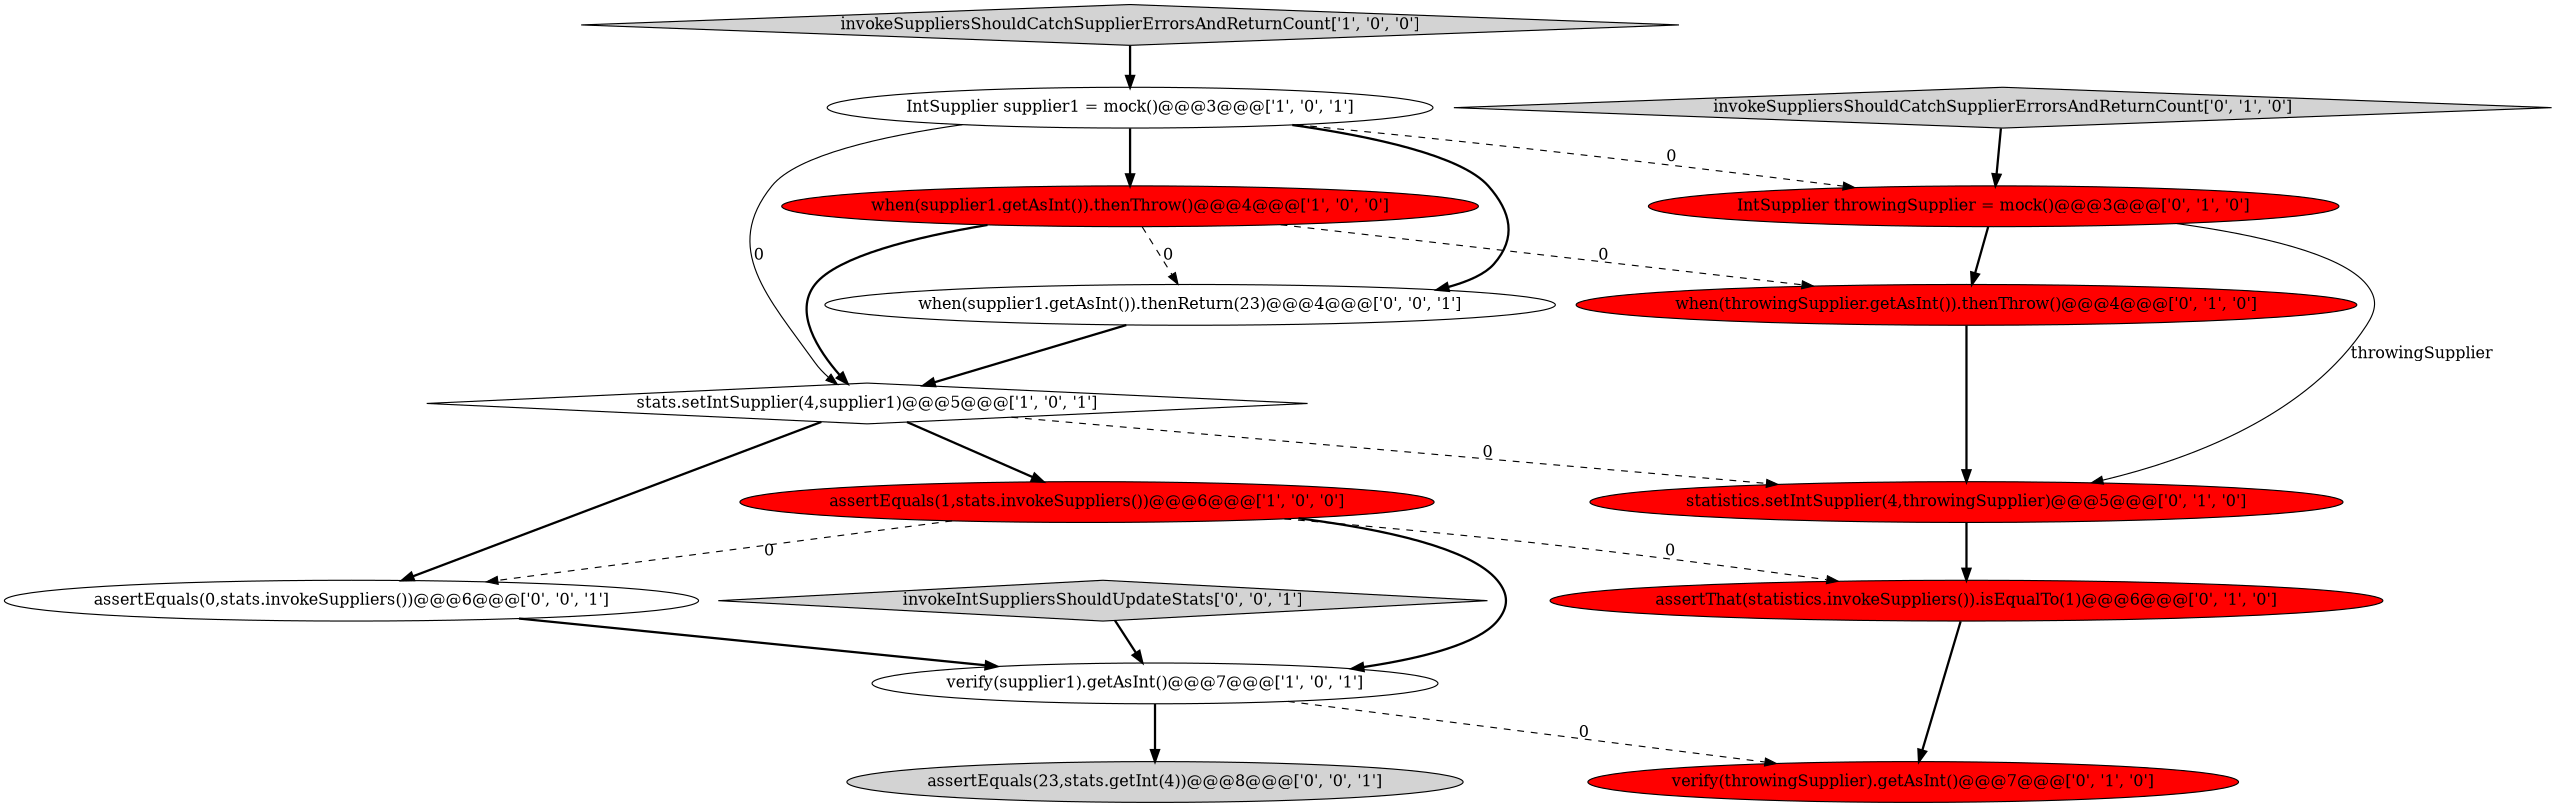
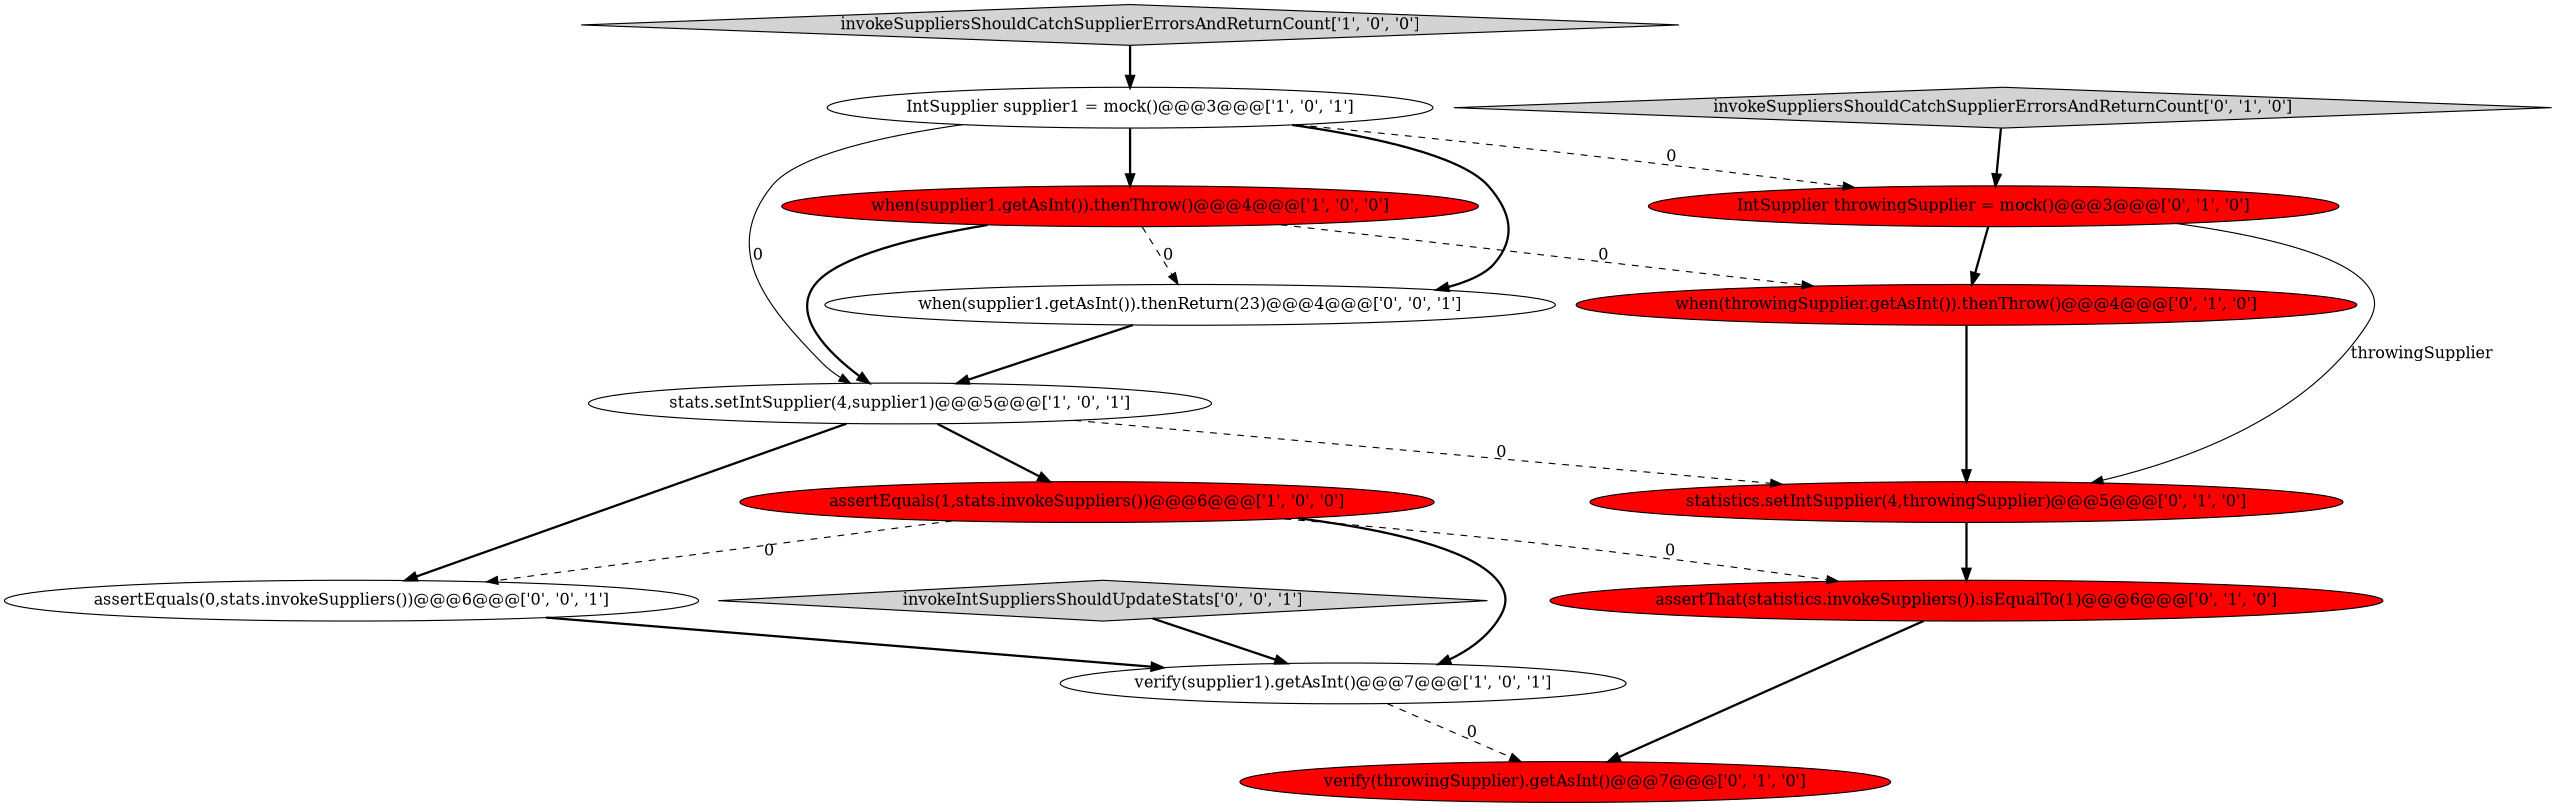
node "stats.setIntSupplier(4,supplier1)@@@5@@@['1', '0', '1']": shape diamond -> ellipse
node "assertEquals(23,stats.getInt(4))@@@8@@@['0', '0', '1']": removed
